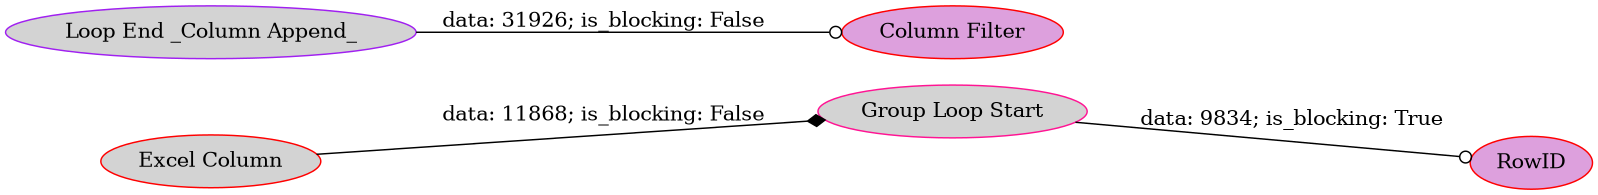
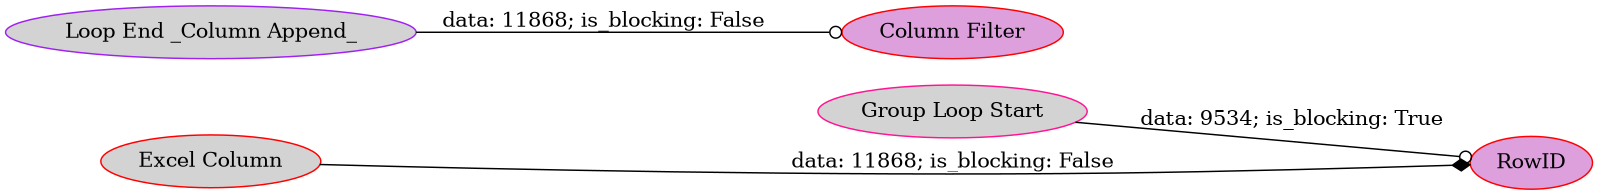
edge "Loop End _Column Append_" -> "Column Filter": label "data: 31926; is_blocking: False" -> "data: 11868; is_blocking: False"
edge "Group Loop Start" -> "RowID": label "data: 9834; is_blocking: True" -> "data: 9534; is_blocking: True"
edge "Excel Column" -> "Group Loop Start": now "Excel Column" -> "RowID"
